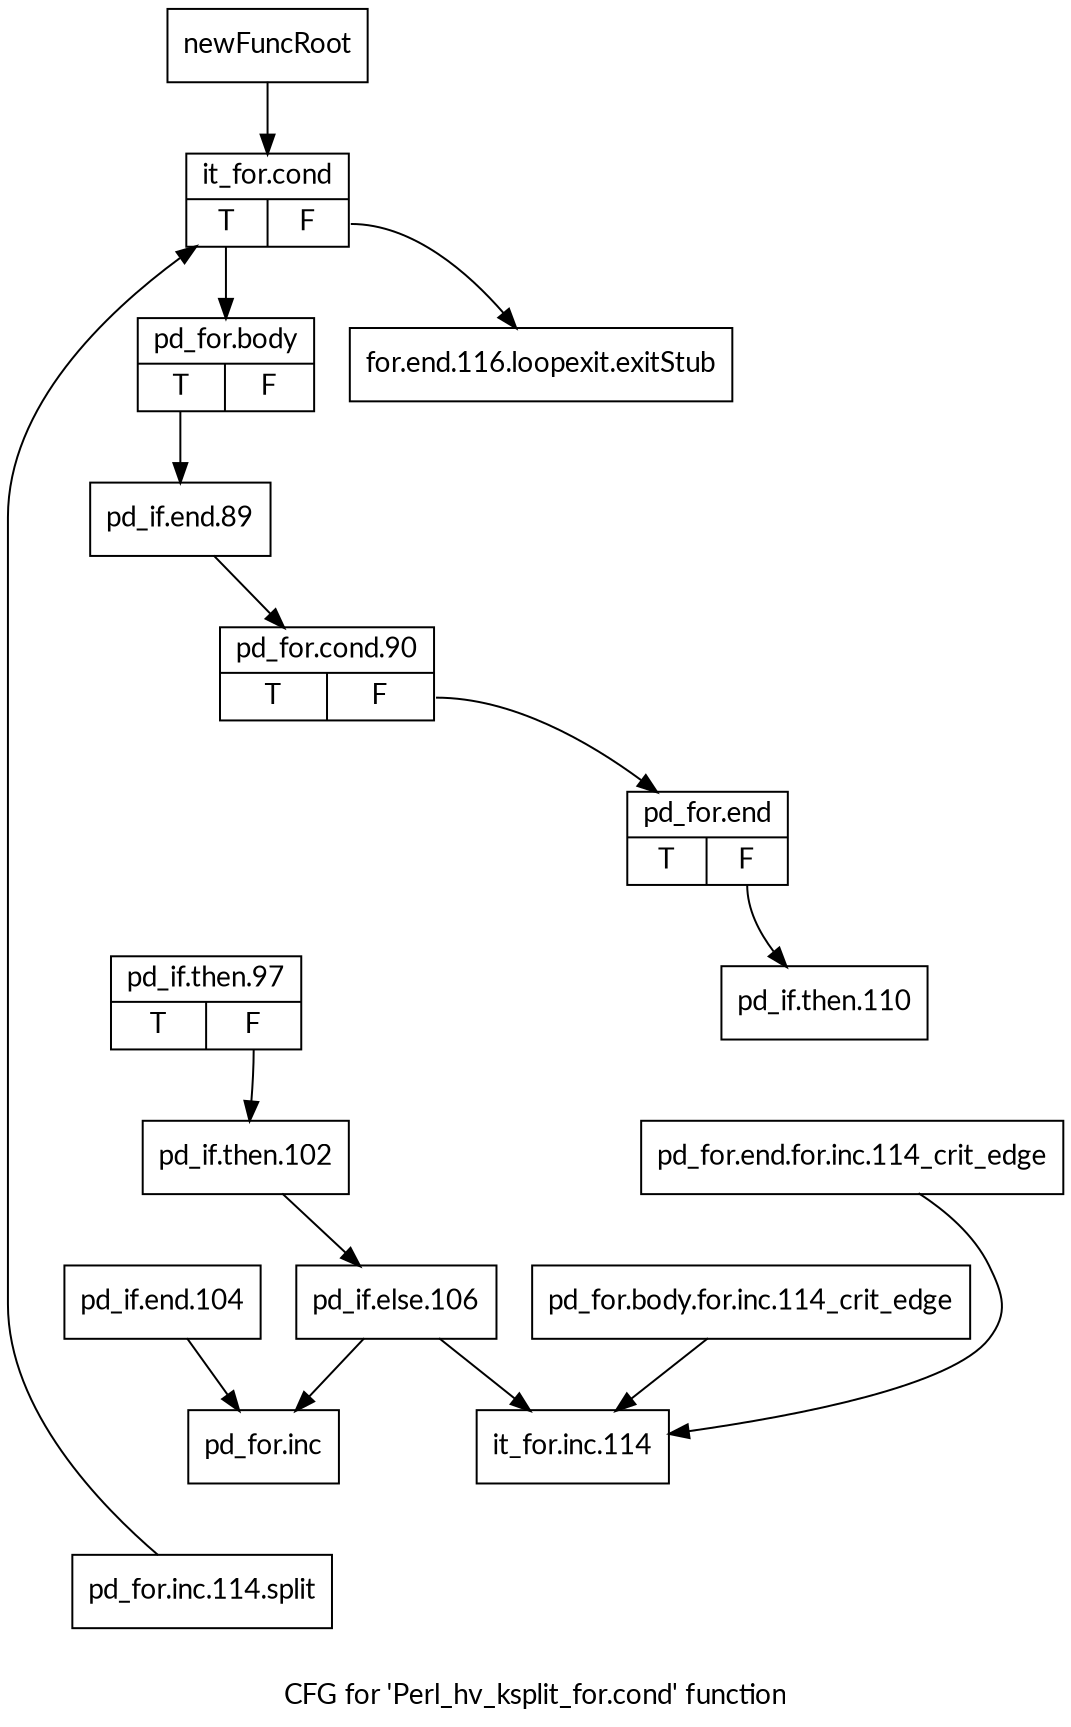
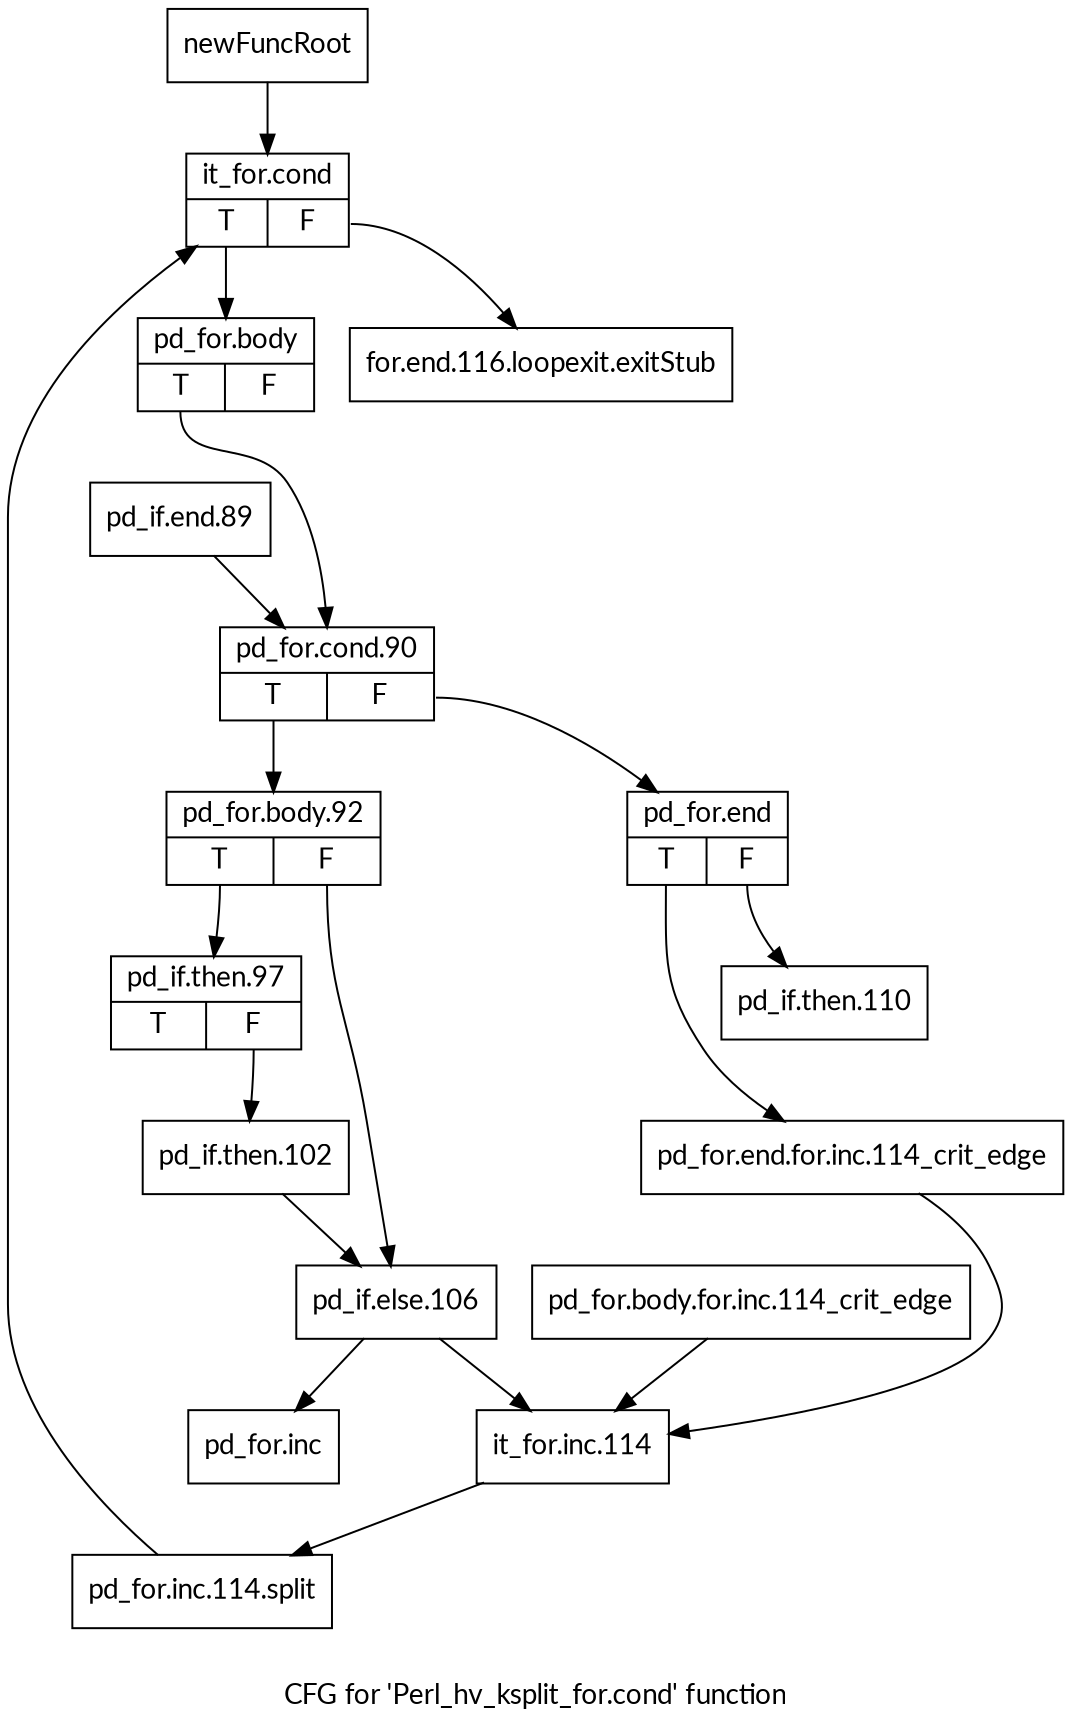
edge "pd_for.body" -> "pd_if.end.89": now "pd_for.body" -> "pd_for.cond.90"
node "pd_for.body.92": added
edge "pd_for.end" -> "pd_for.end.for.inc.114_crit_edge": added
node "pd_if.end.104": removed
edge "it_for.inc.114" -> "pd_for.inc.114.split": added
